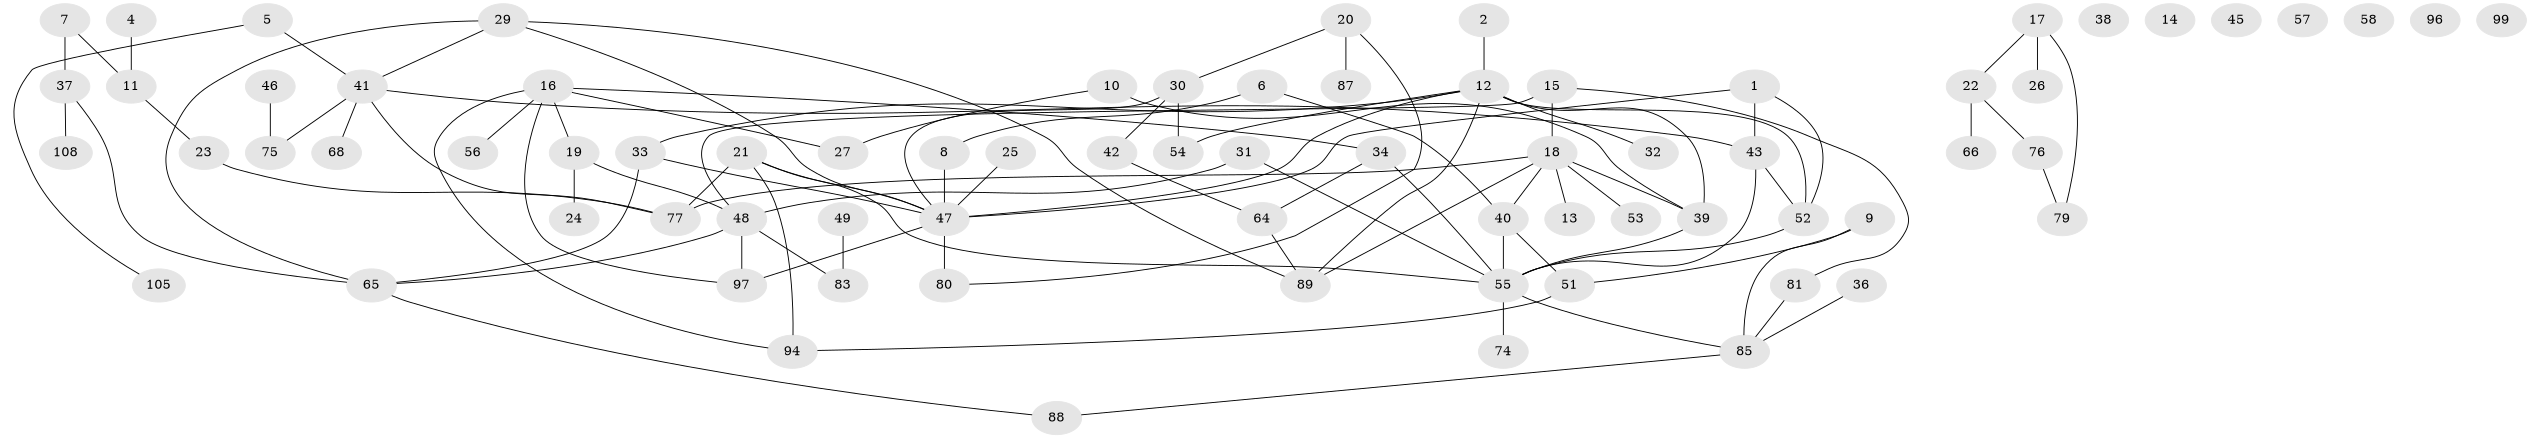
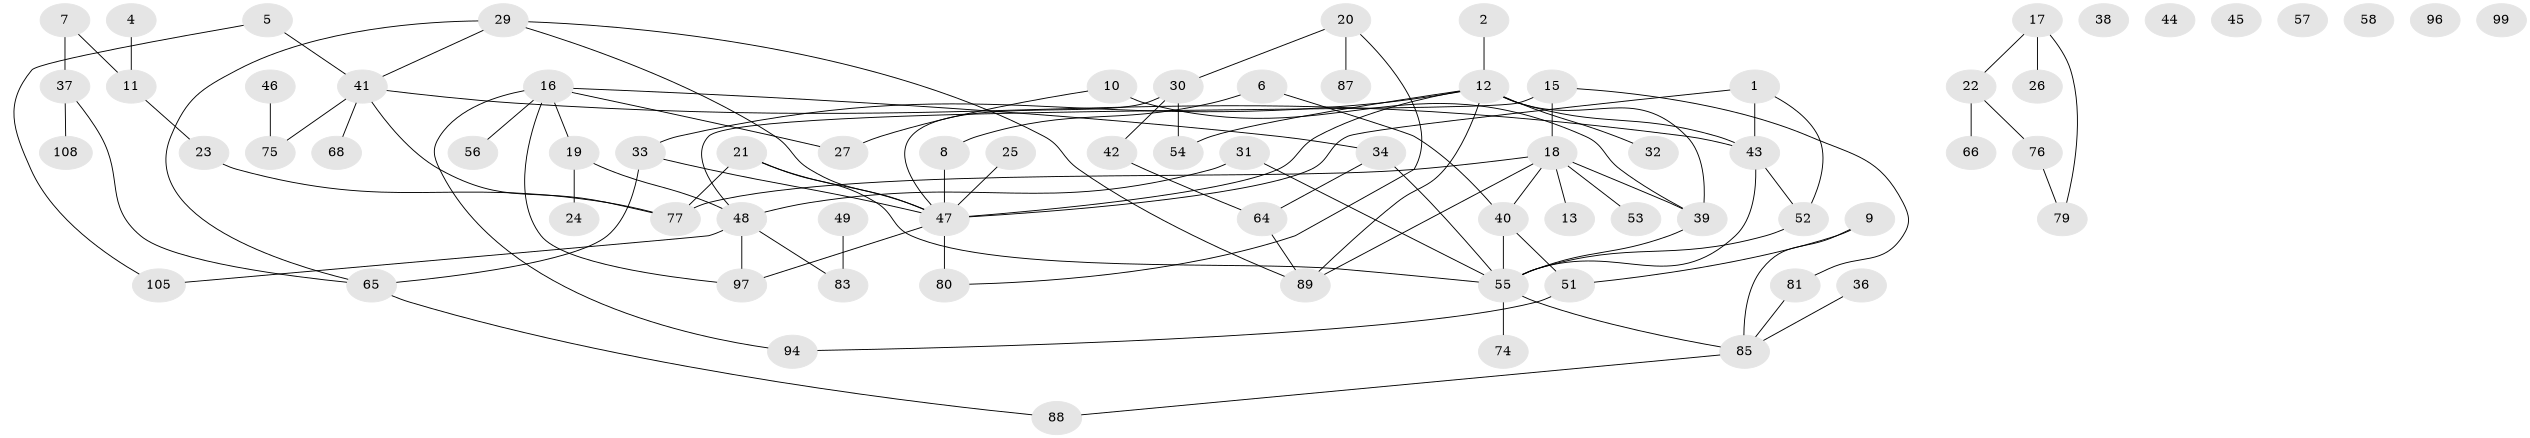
node "14": label "14" -> "44"
edge "12" -- "52": now "12" -- "43"
edge "21" -- "94": removed
edge "48" -- "65": now "48" -- "105"
